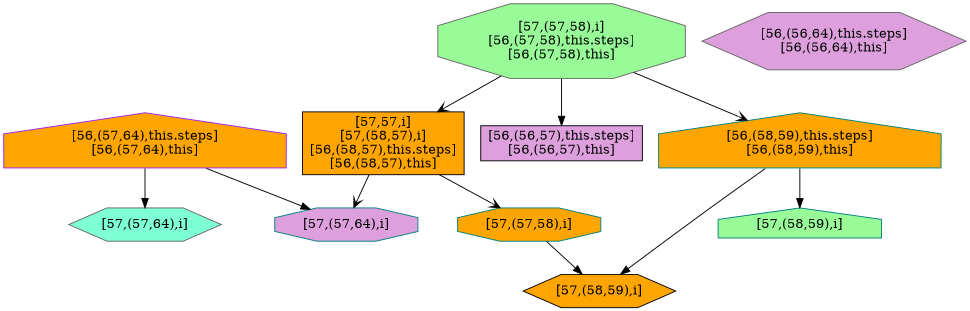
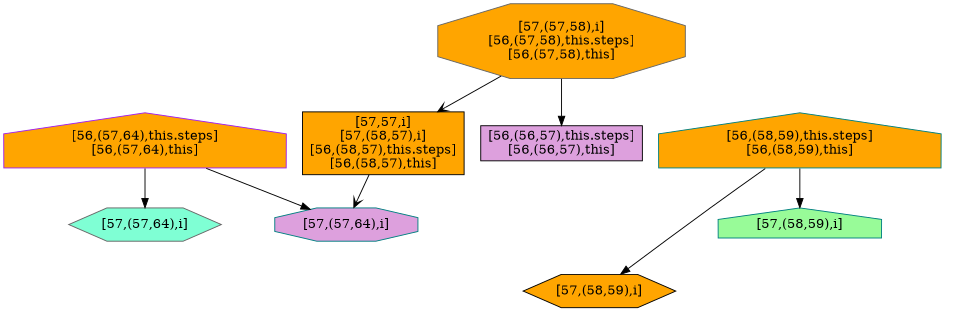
node "[57,(57,58),i] [56,(57,58),this.steps] [56,(57,58),this]": fillcolor palegreen -> orange
node "[56,(56,64),this.steps] [56,(56,64),this]": removed
edge "[57,(57,58),i] [56,(57,58),this.steps] [56,(57,58),this]" -> "[56,(58,59),this.steps] [56,(58,59),this]": removed
node "[57,(57,58),i]": removed
